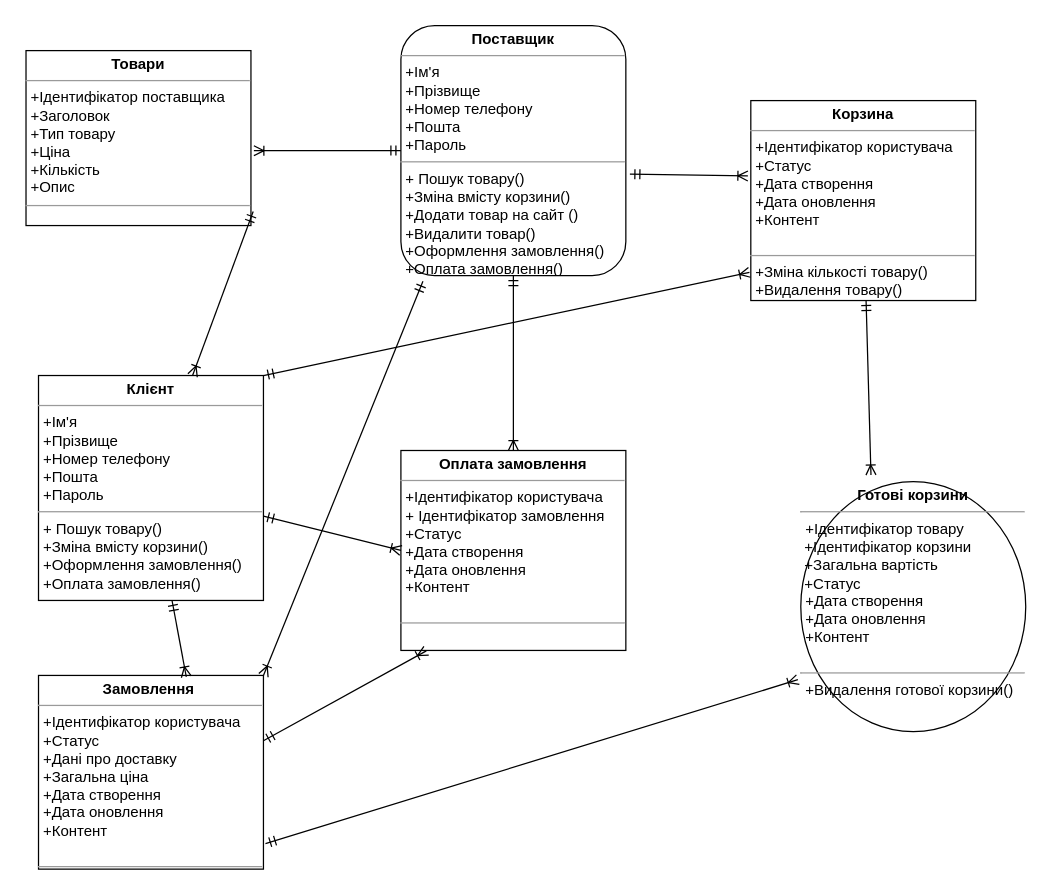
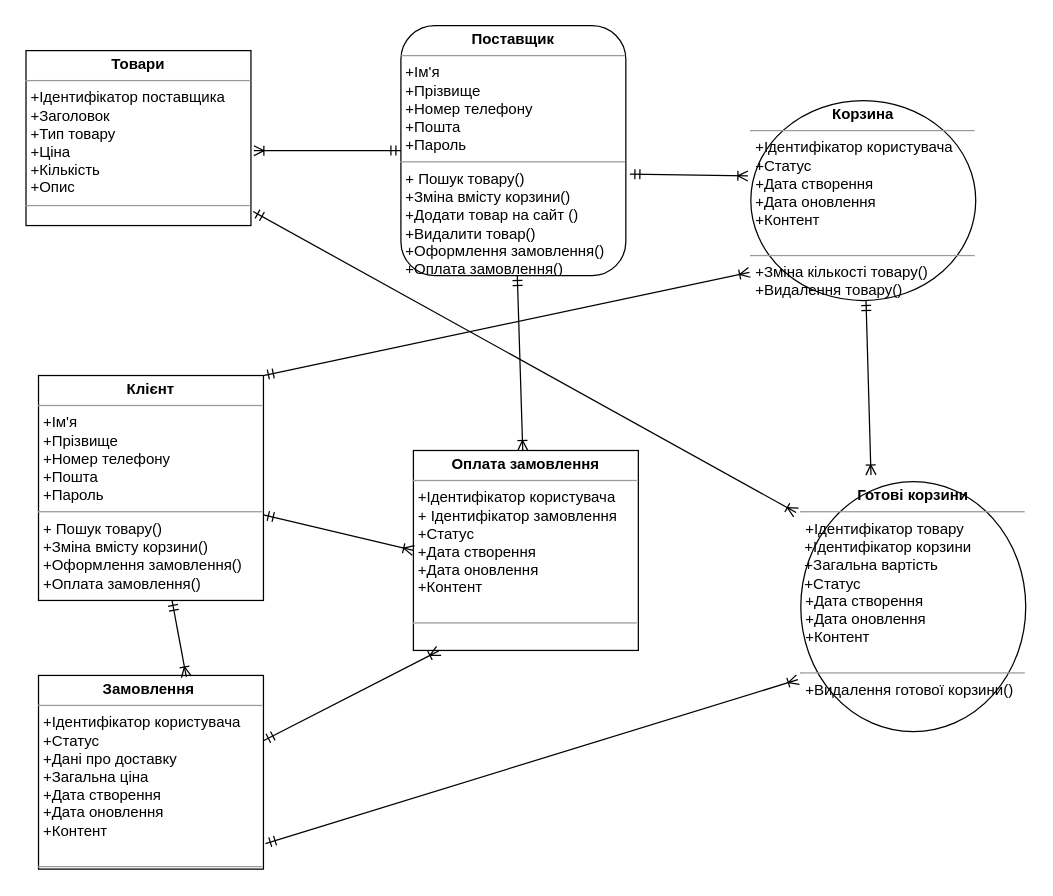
node "Корзина +Ідентифікатор користувача +Статус +Дата створення +Дата оновлення +Контент +Зміна кількості товару() +Видалення товару()": shape rectangle -> ellipse
edge "Товари +Ідентифікатор поставщика +Заголовок +Тип товару +Ціна +Кількість +Опис" -- "Клієнт +Ім'я +Прізвище +Номер телефону +Пошта +Пароль + Пошук товару() +Зміна вмісту корзини() +Оформлення замовлення() +Оплата замовлення()": now "Товари +Ідентифікатор поставщика +Заголовок +Тип товару +Ціна +Кількість +Опис" -- "Готові корзини +Ідентифікатор товару +Ідентифікатор корзини +Загальна вартість +Статус +Дата створення +Дата оновлення +Контент +Видалення готової корзини()"
edge "Поставщик +Ім'я +Прізвище +Номер телефону +Пошта +Пароль + Пошук товару() +Зміна вмісту корзини() +Додати товар на сайт () +Видалити товар() +Оформлення замовлення() +Оплата замовлення()" -- "Замовлення +Ідентифікатор користувача +Статус +Дані про доставку +Загальна ціна +Дата створення +Дата оновлення +Контент +Відмінити замовлення()": removed
node "Оплата замовлення +Ідентифікатор користувача + Ідентифікатор замовлення +Статус +Дата створення +Дата оновлення +Контент": moved (513, 551) -> (526, 551)
